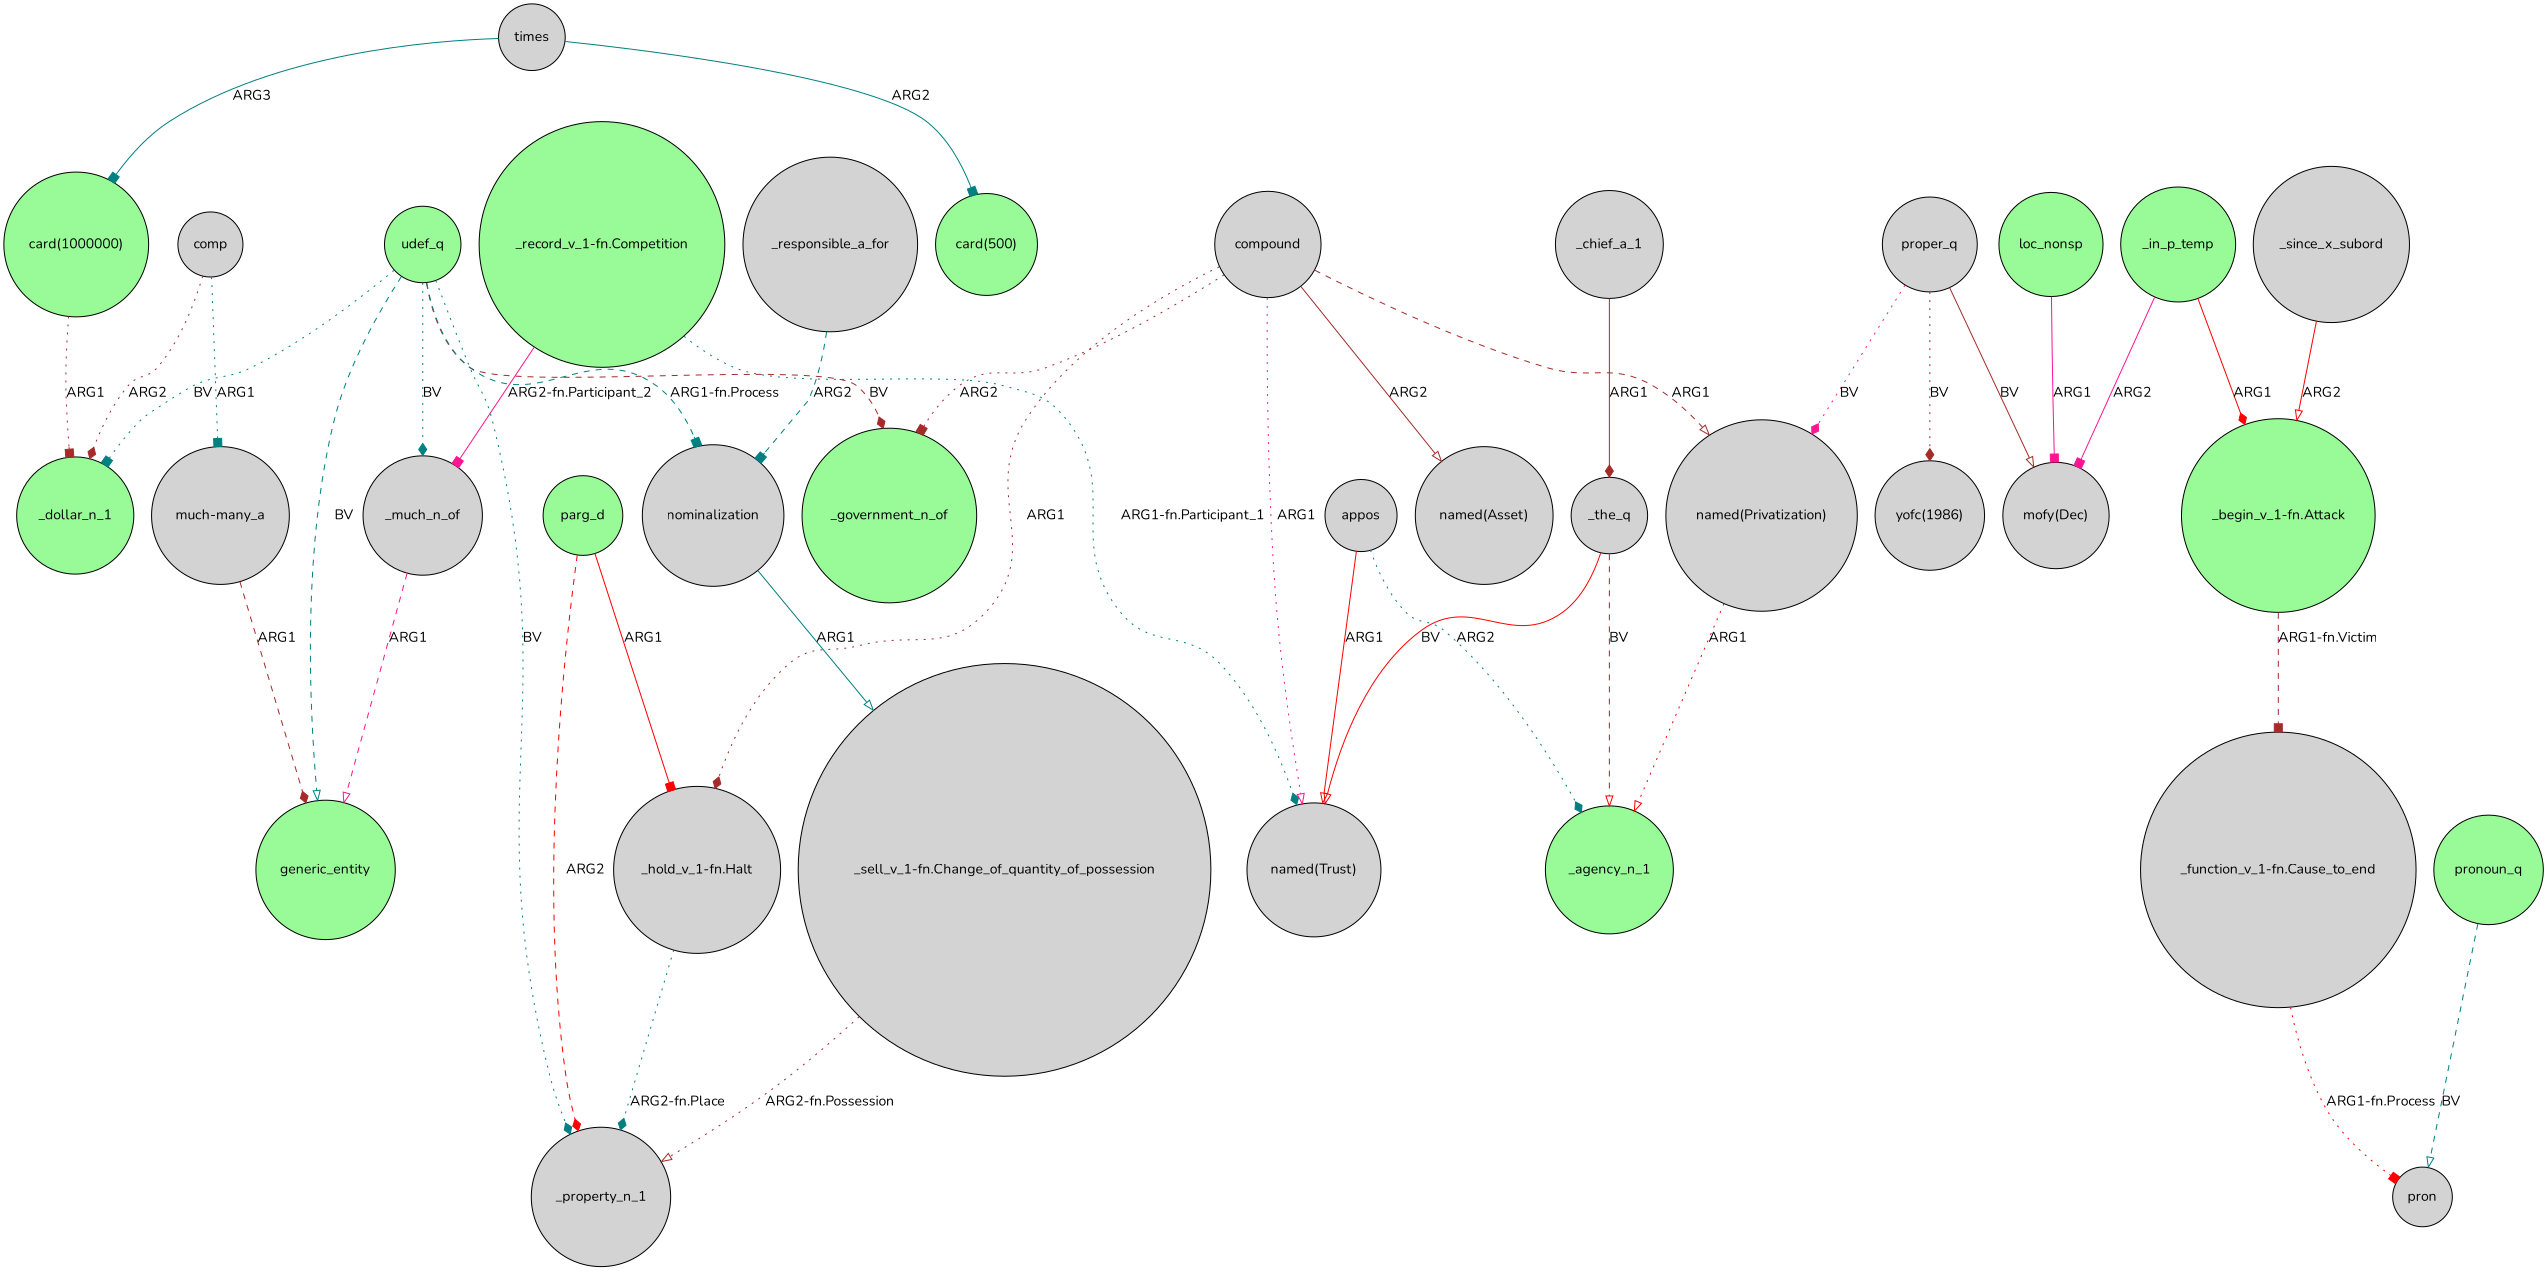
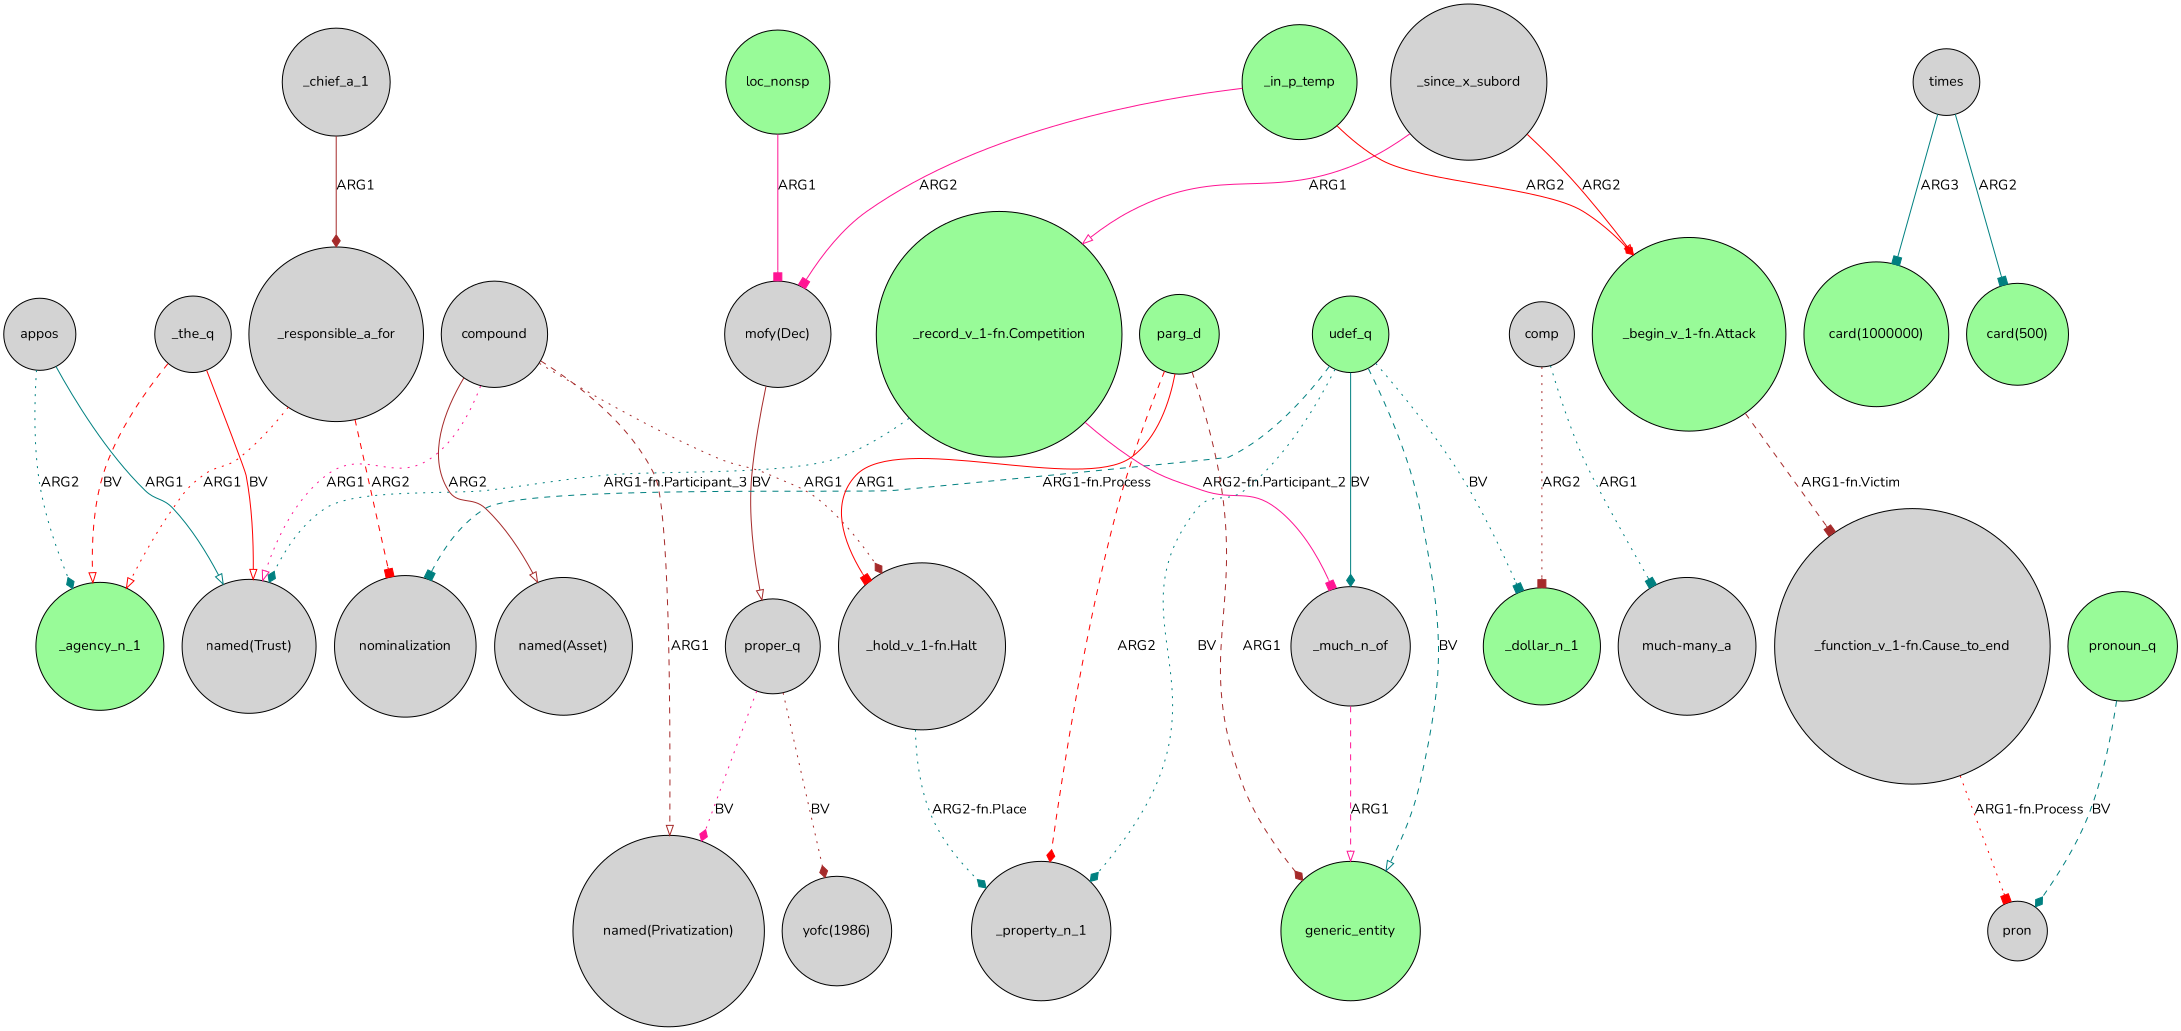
edge "_since_x_subord" -> "_record_v_1-fn.Competition": added, label "ARG1"
edge "udef_q" -> "_much_n_of": style dotted -> solid
edge "comp" -> "_dollar_n_1": arrowhead diamond -> box
edge "proper_q" -> "mofy(Dec)": reversed
edge "card(1000000)" -> "_dollar_n_1": removed, label "ARG1"
edge "_chief_a_1" -> "_the_q": now "_chief_a_1" -> "_responsible_a_for"
edge "_in_p_temp" -> "_begin_v_1-fn.Attack": label "ARG1" -> "ARG2"
edge "_responsible_a_for" -> "nominalization": color teal -> red
node "_government_n_of": removed
edge "_record_v_1-fn.Competition" -> "named(Trust)": label "ARG1-fn.Participant_1" -> "ARG1-fn.Participant_3"
edge "appos" -> "named(Trust)": color red -> teal
edge "much-many_a" -> "generic_entity": now "parg_d" -> "generic_entity"
edge "named(Privatization)" -> "_agency_n_1": now "_responsible_a_for" -> "_agency_n_1"
node "_sell_v_1-fn.Change_of_quantity_of_possession": removed
edge "pronoun_q" -> "pron": arrowhead onormal -> diamond
